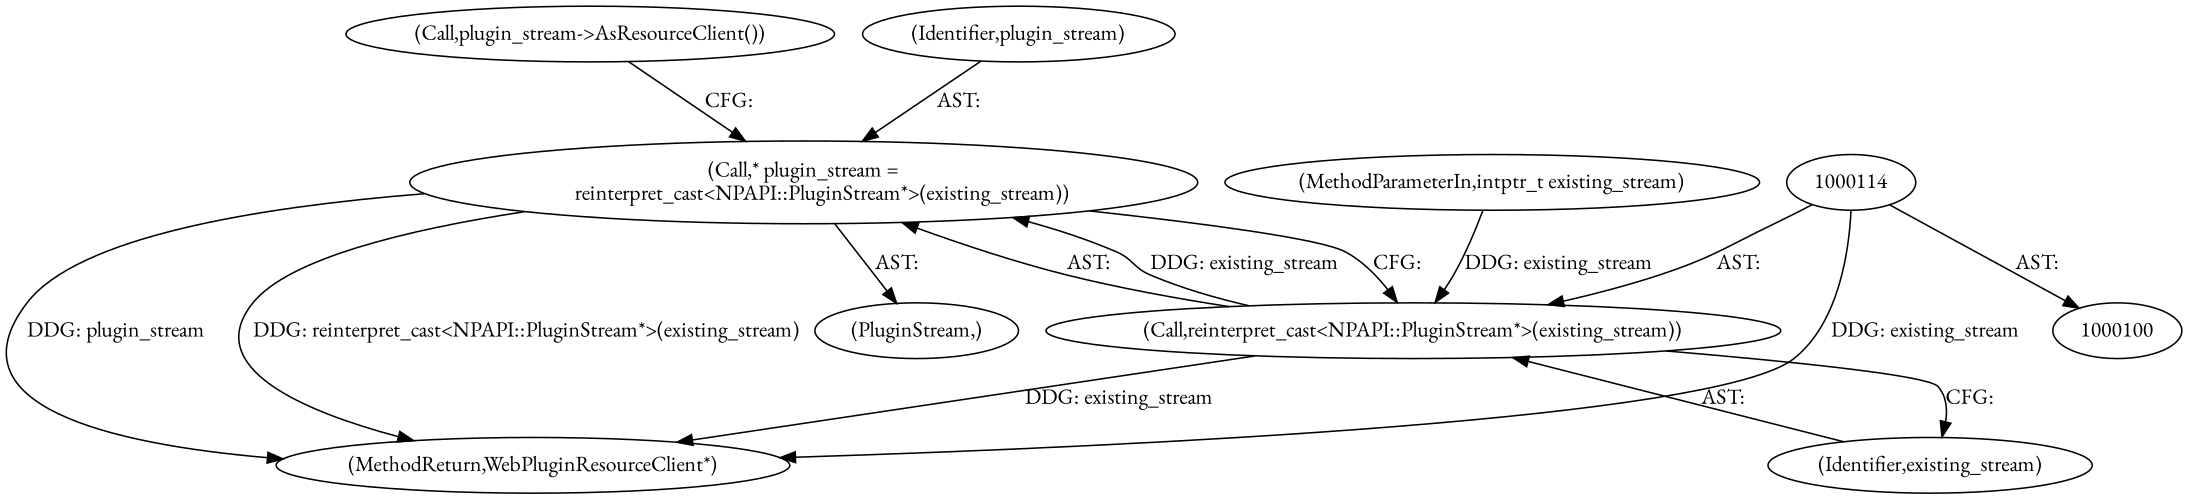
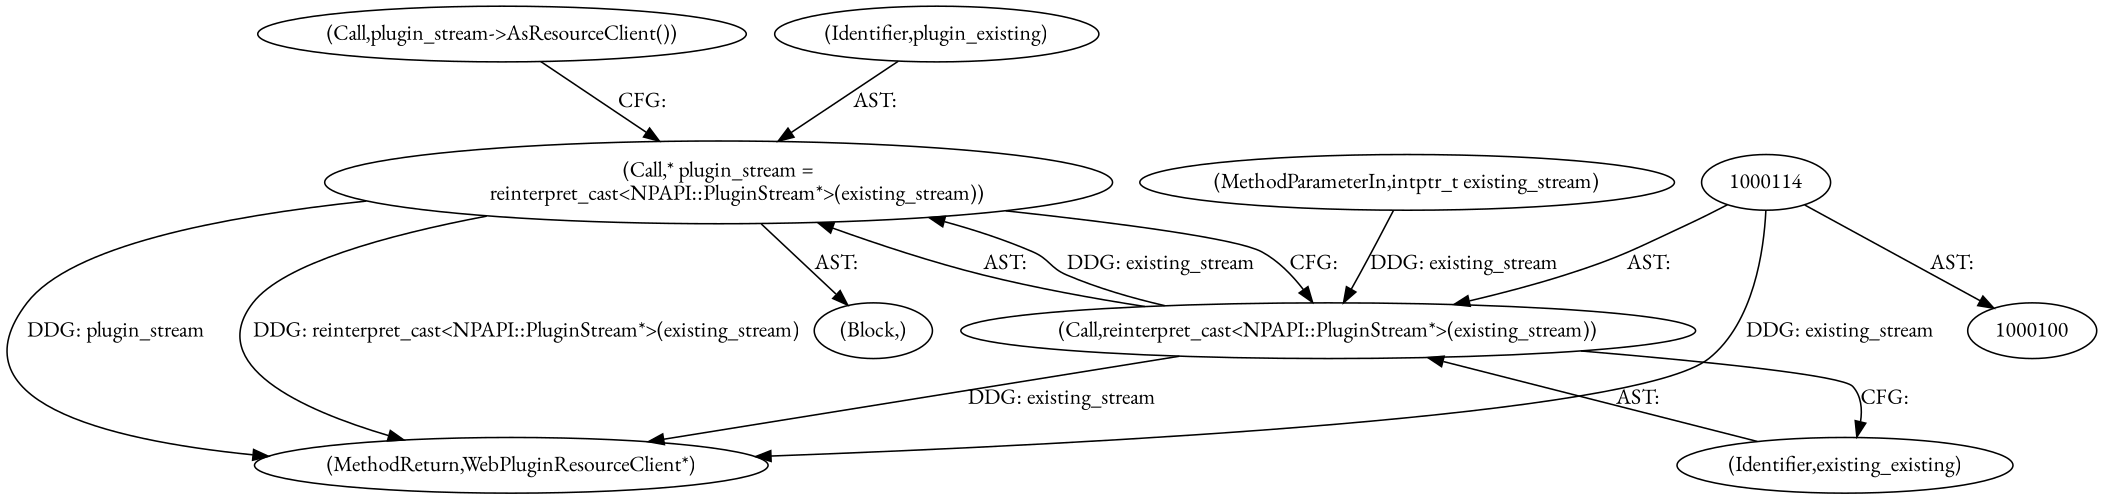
node "(Identifier,plugin_stream)": label "(Identifier,plugin_stream)" -> "(Identifier,plugin_existing)"
node "(PluginStream,)": label "(PluginStream,)" -> "(Block,)"
node "(Identifier,existing_stream)": label "(Identifier,existing_stream)" -> "(Identifier,existing_existing)"
